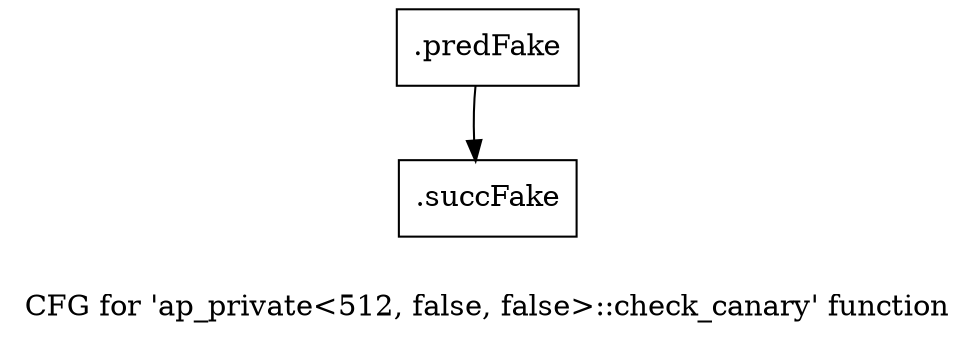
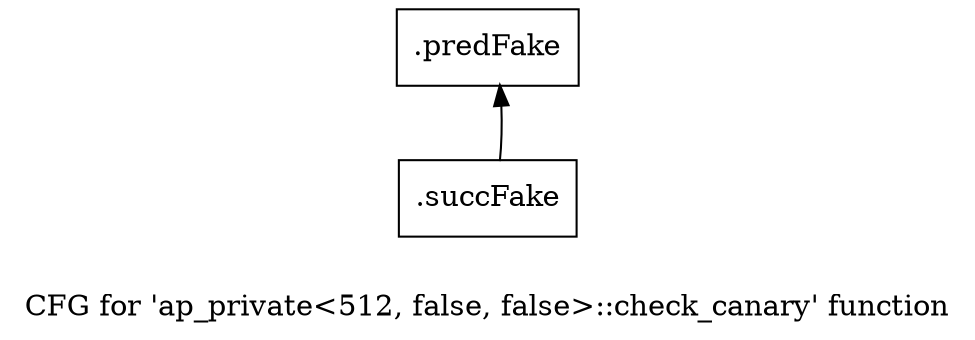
edge ".predFake" -> ".succFake": reversed
